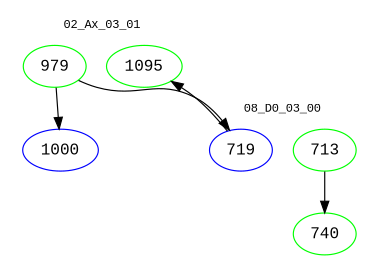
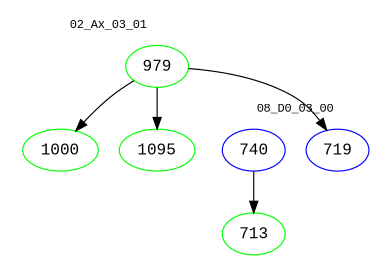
edge "719" -> "1095": now "979" -> "1095"
node "1000": color blue -> green
edge "713" -> "740": reversed
node "740": color green -> blue
